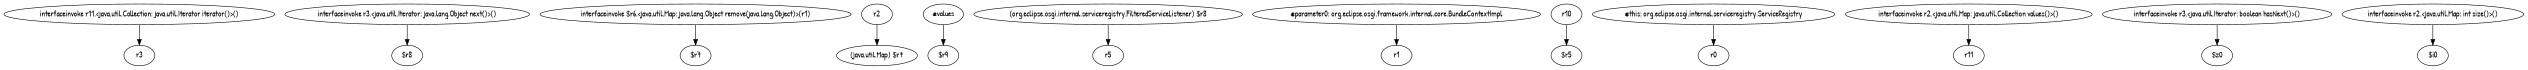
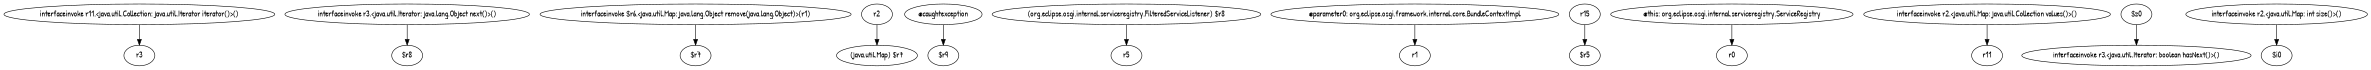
node "@values": label "@values" -> "@caughtexception"
node "r10": label "r10" -> "r15"
edge "interfaceinvoke r3.<java.util.Iterator: boolean hasNext()>()" -> "$z0": reversed
